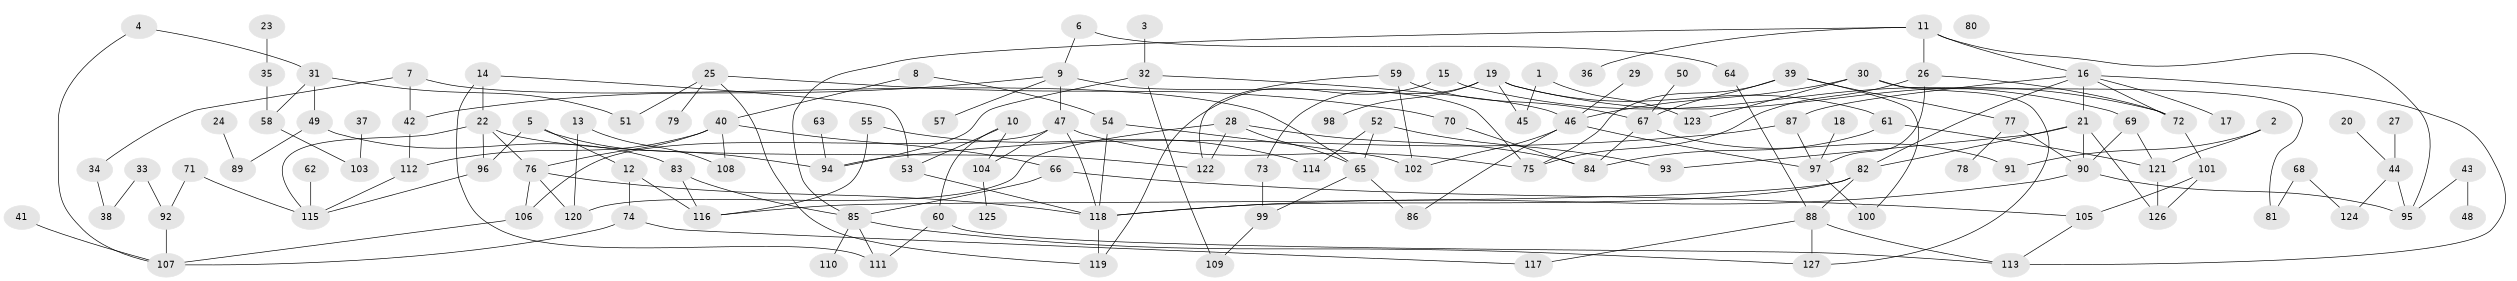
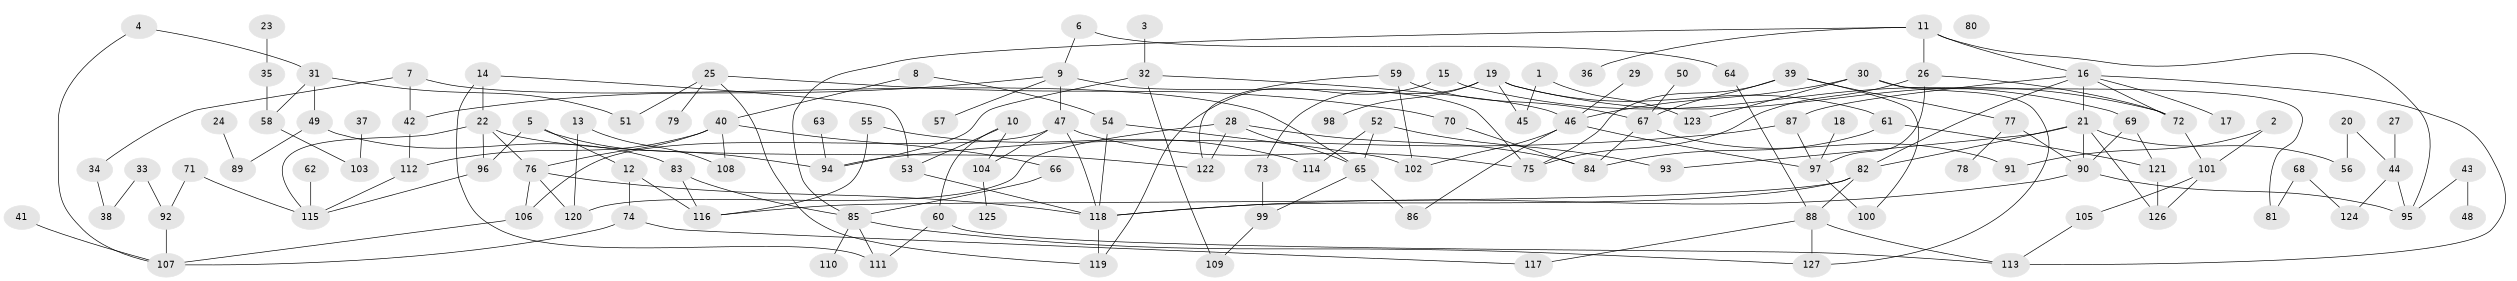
edge "2" -- "121": now "2" -- "101"
node "56": added
edge "66" -- "105": removed
